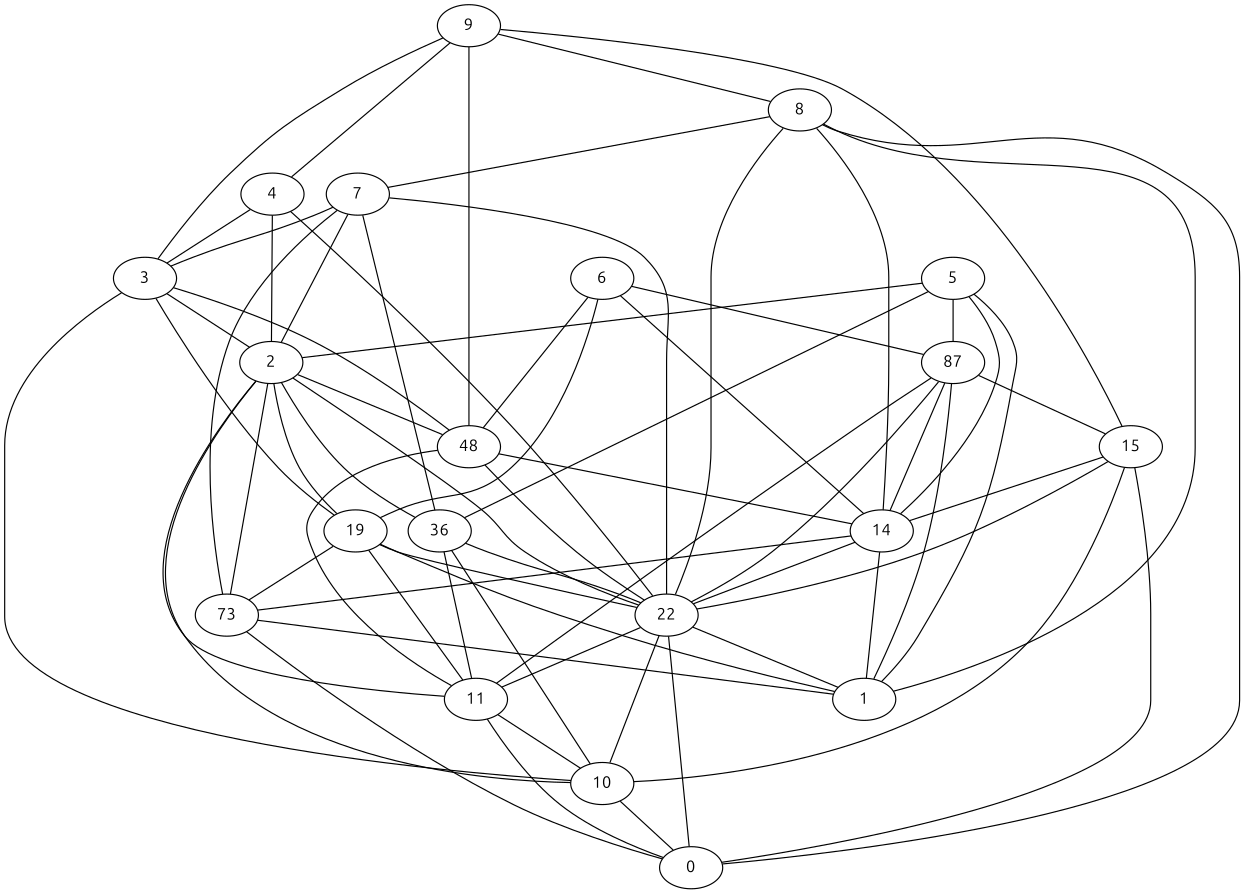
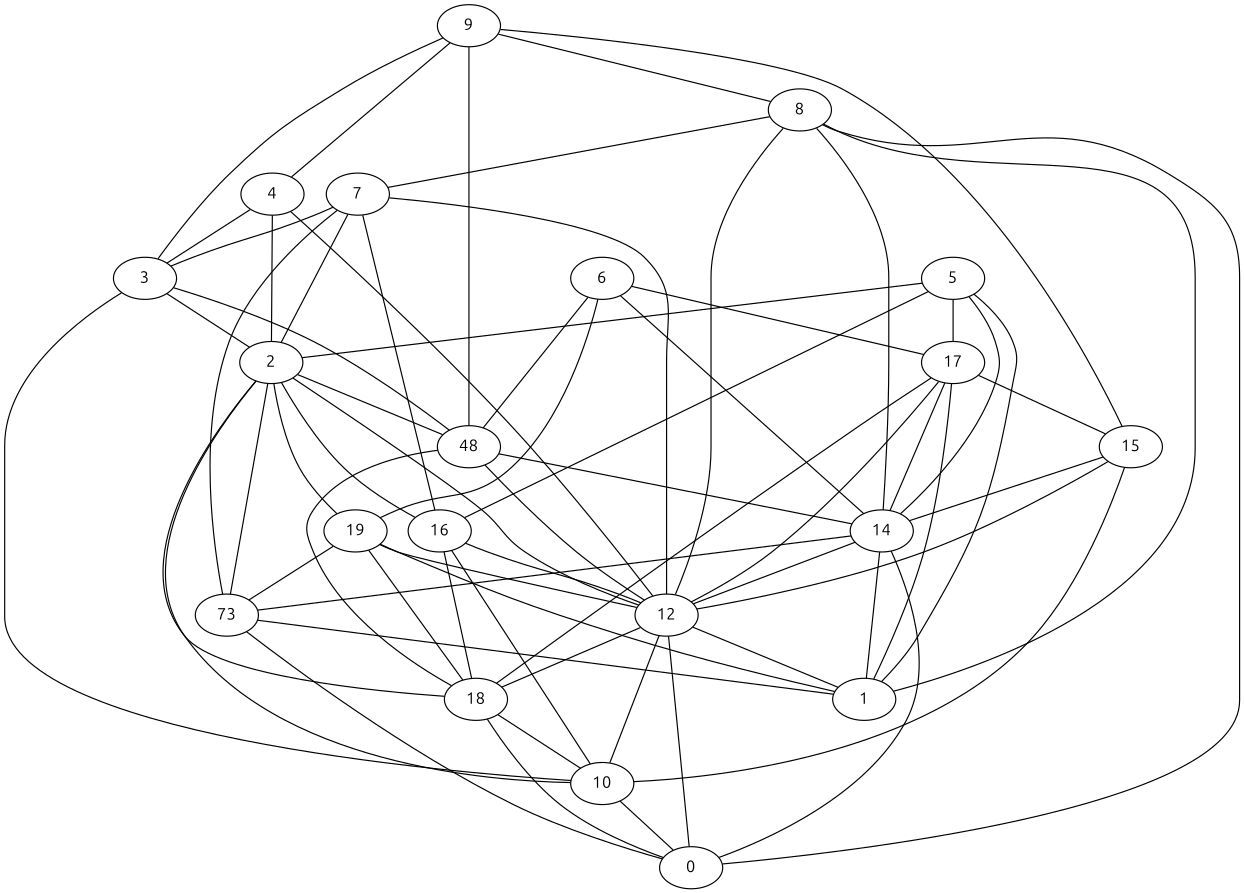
node "87": label "87" -> "17"
edge "3" -- "19": removed
node "36": label "36" -> "16"
node "22": label "22" -> "12"
node "11": label "11" -> "18"
edge "15" -- "0": now "14" -- "0"
